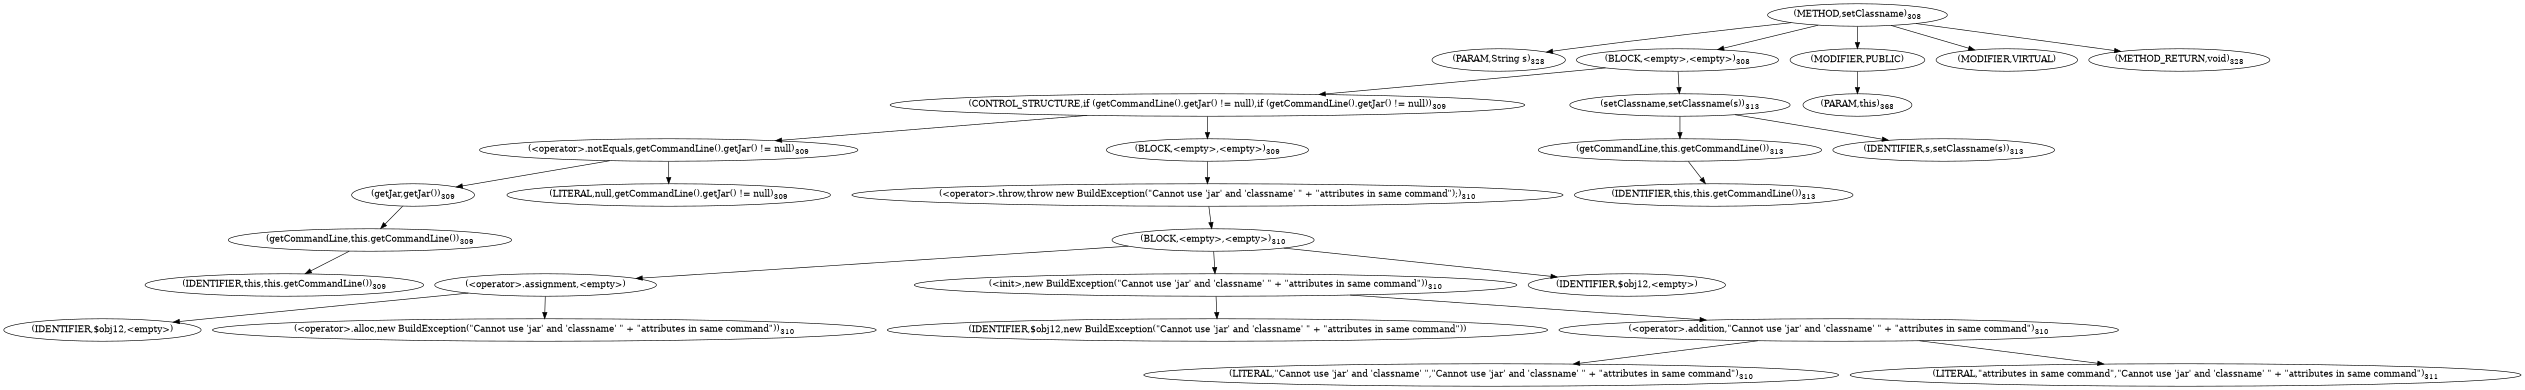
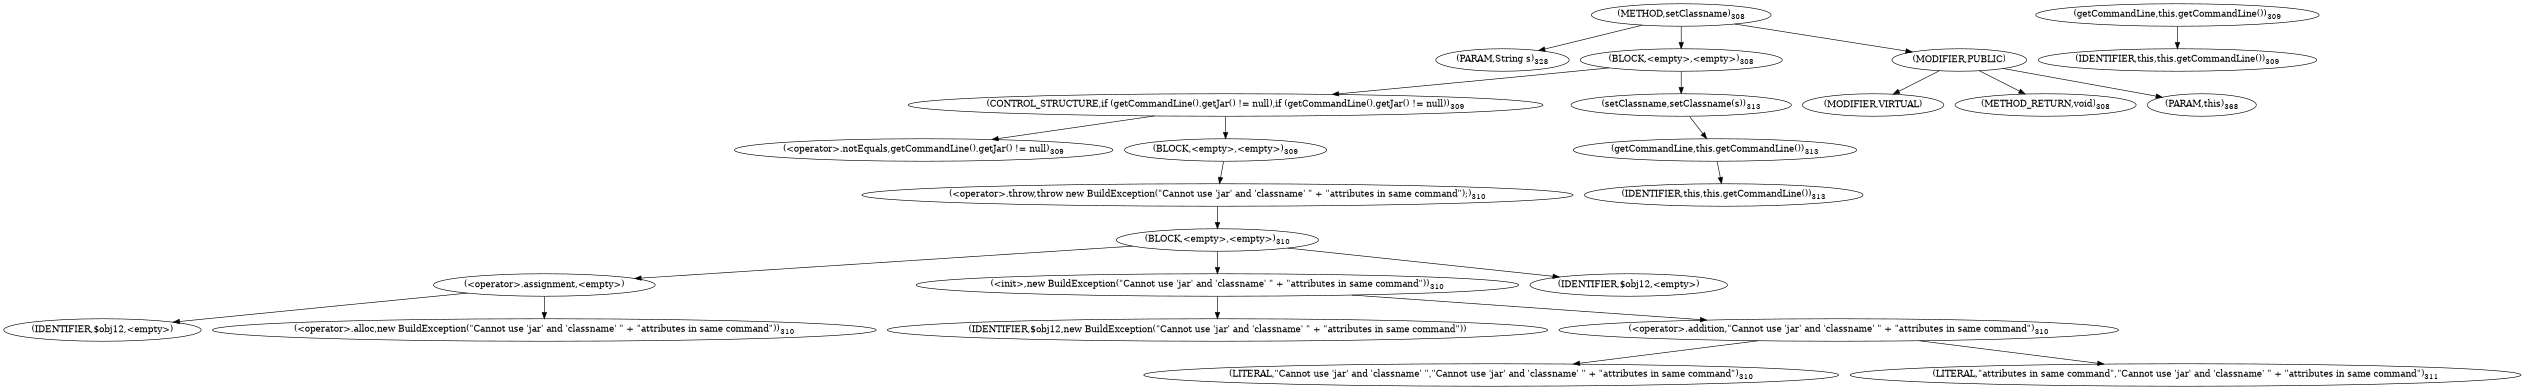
edge "(METHOD,setClassname)" -> "(MODIFIER,VIRTUAL)": now "(MODIFIER,PUBLIC)" -> "(MODIFIER,VIRTUAL)"
edge "(METHOD,setClassname)" -> "(METHOD_RETURN,void)": now "(MODIFIER,PUBLIC)" -> "(METHOD_RETURN,void)"
node "(METHOD_RETURN,void)": text "328" -> "308"
node "(IDENTIFIER,s,setClassname(s))": removed
node "(getJar,getJar())": removed
node "(LITERAL,null,getCommandLine().getJar() != null)": removed
